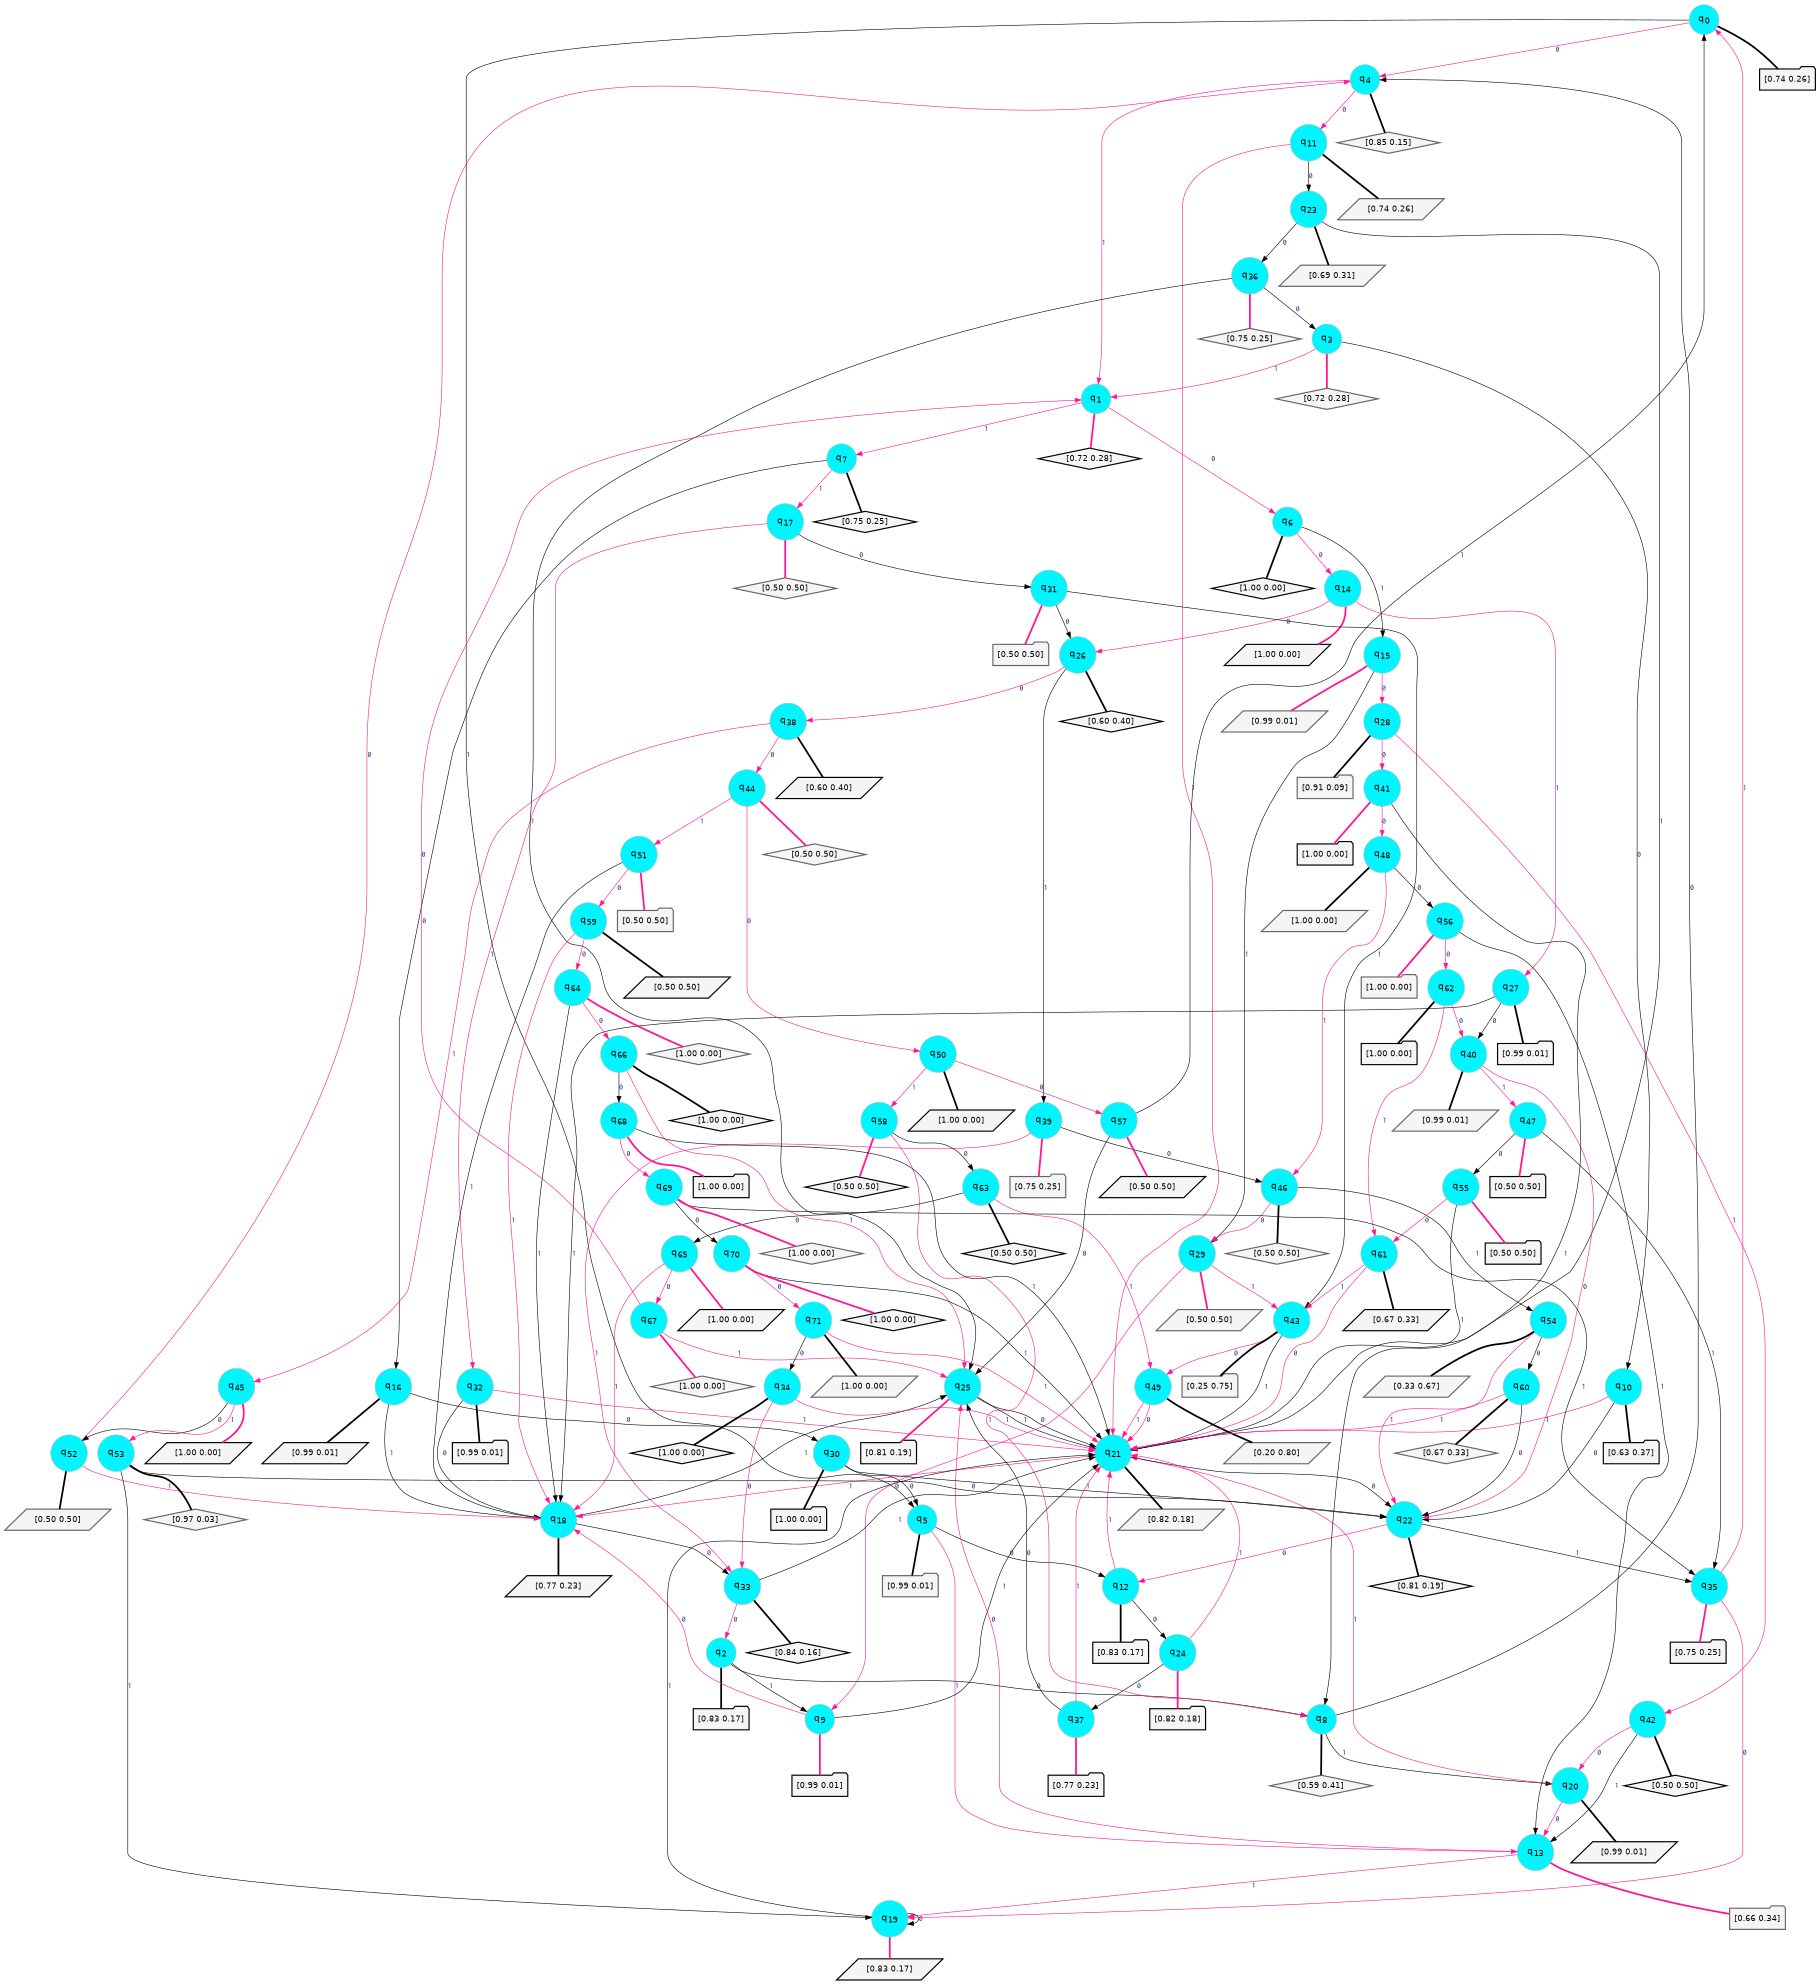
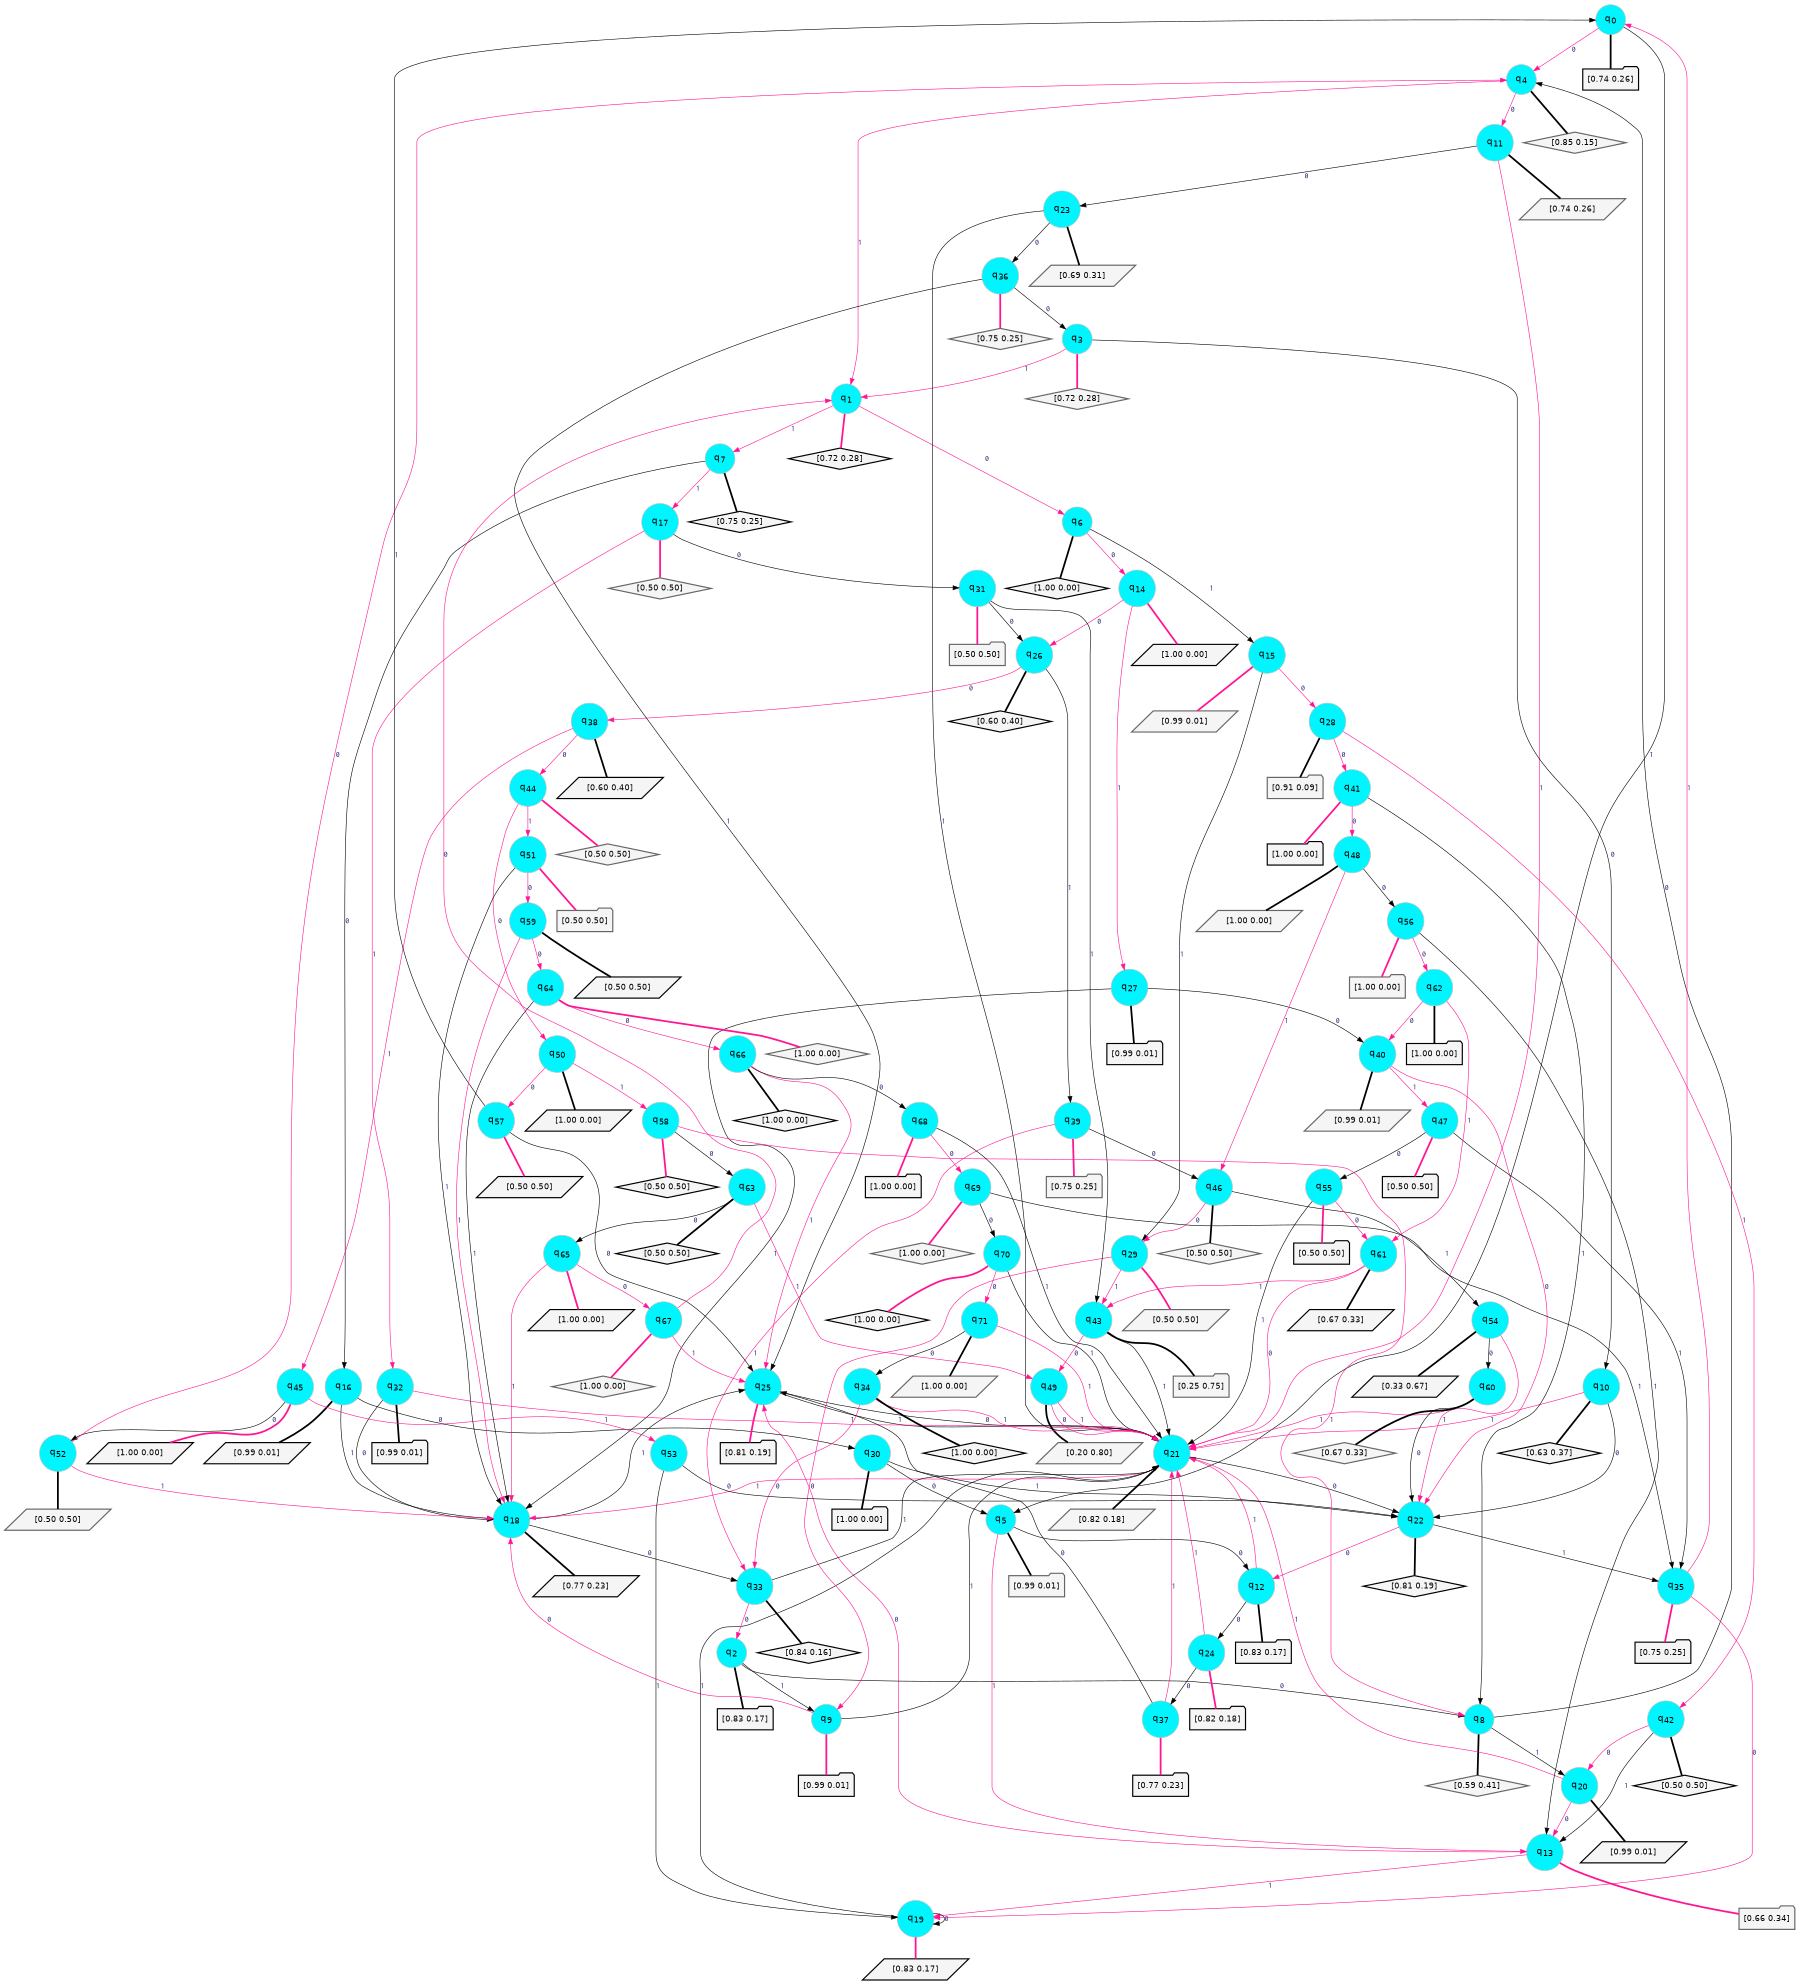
node "[0.33 0.67]": color gray40 -> black
node "[0.63 0.37]": shape folder -> diamond
node "[0.97 0.03]": removed
